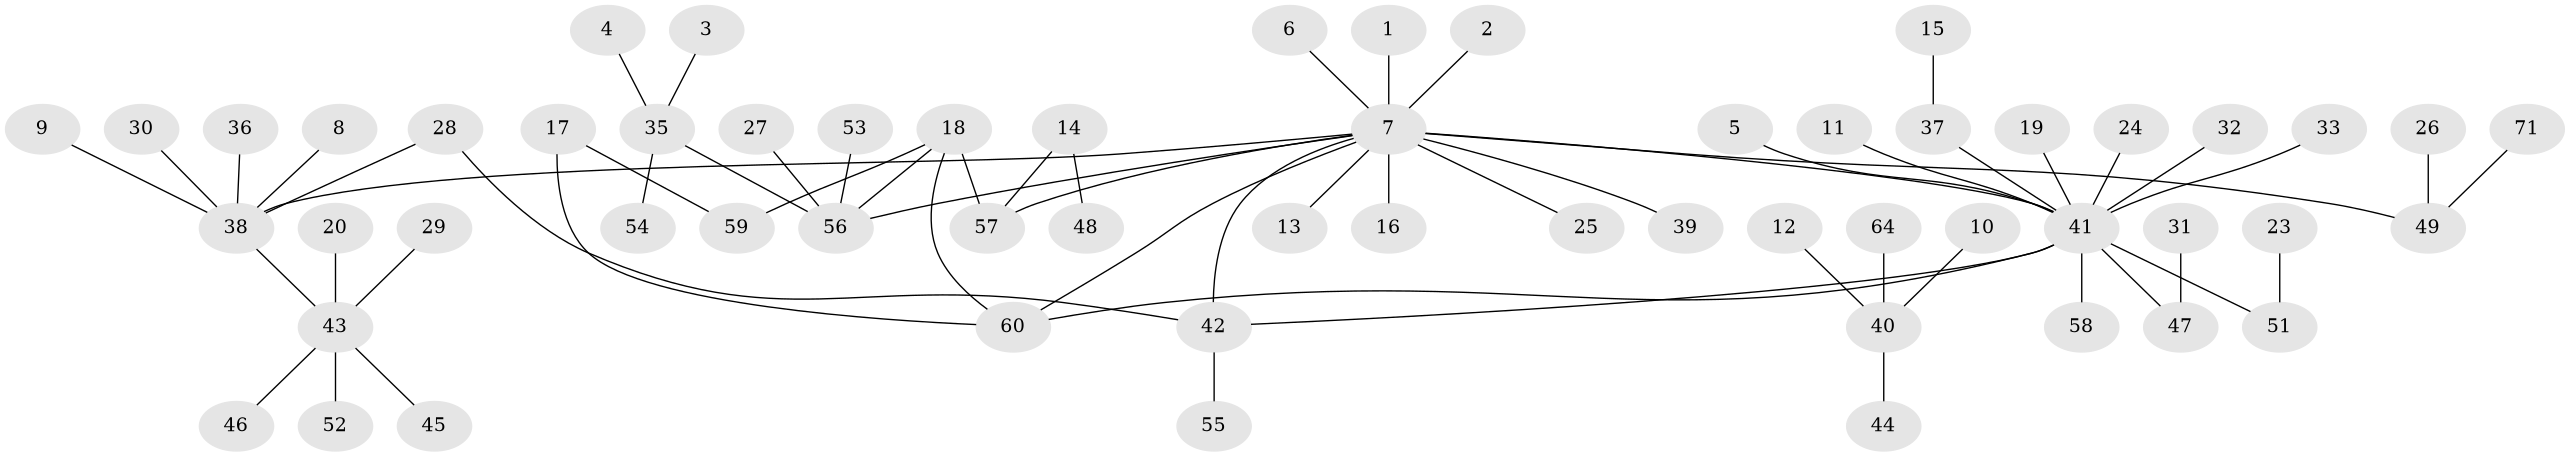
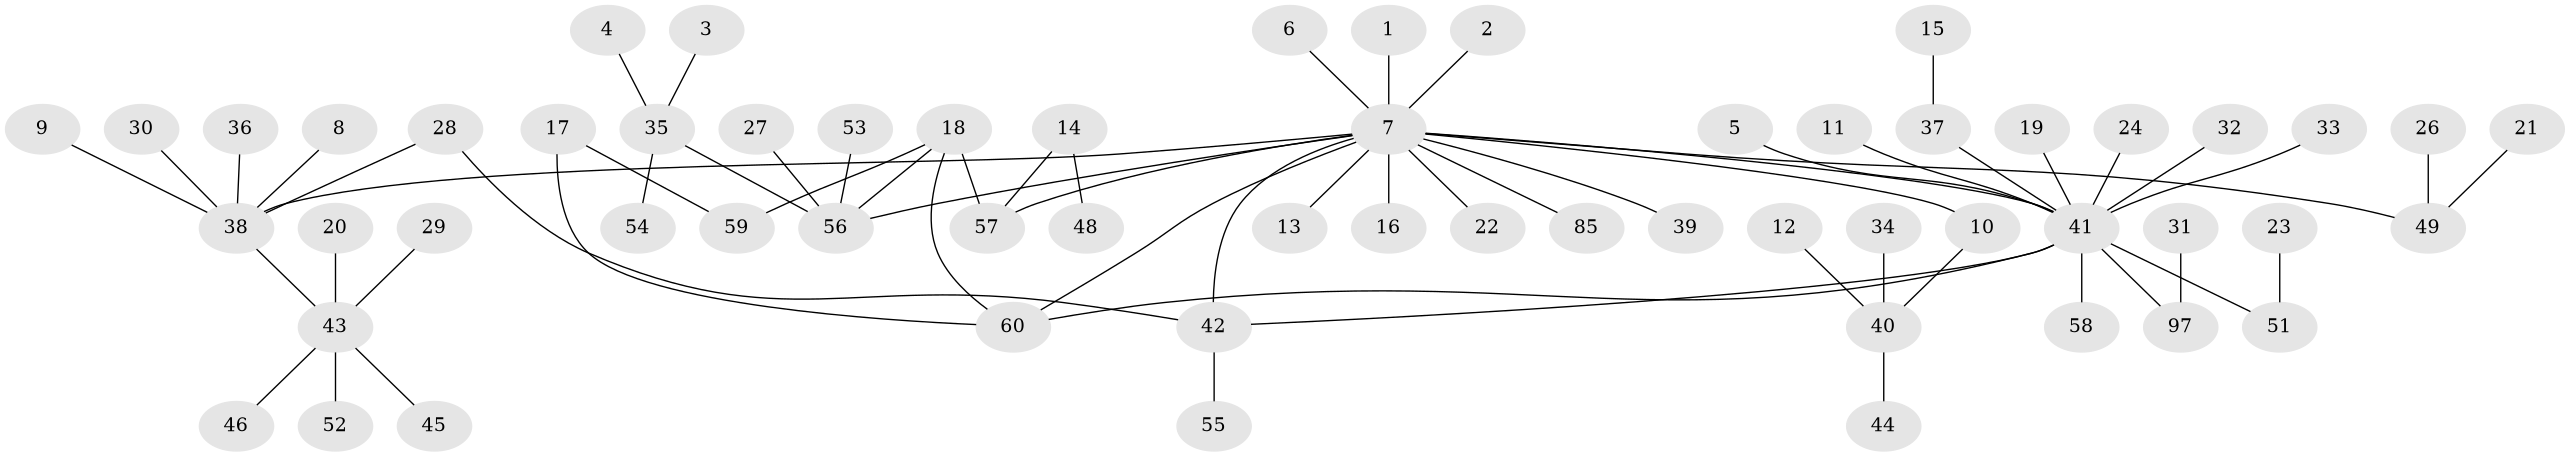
node "71": label "71" -> "21"
edge "7" -- "10": added
node "22": added
node "25": label "25" -> "85"
node "64": label "64" -> "34"
node "47": label "47" -> "97"
